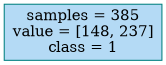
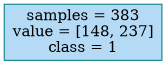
node "samples = 385 value = [148, 237] class = 1": label "samples = 385 value = [148, 237] class = 1" -> "samples = 383 value = [148, 237] class = 1"
